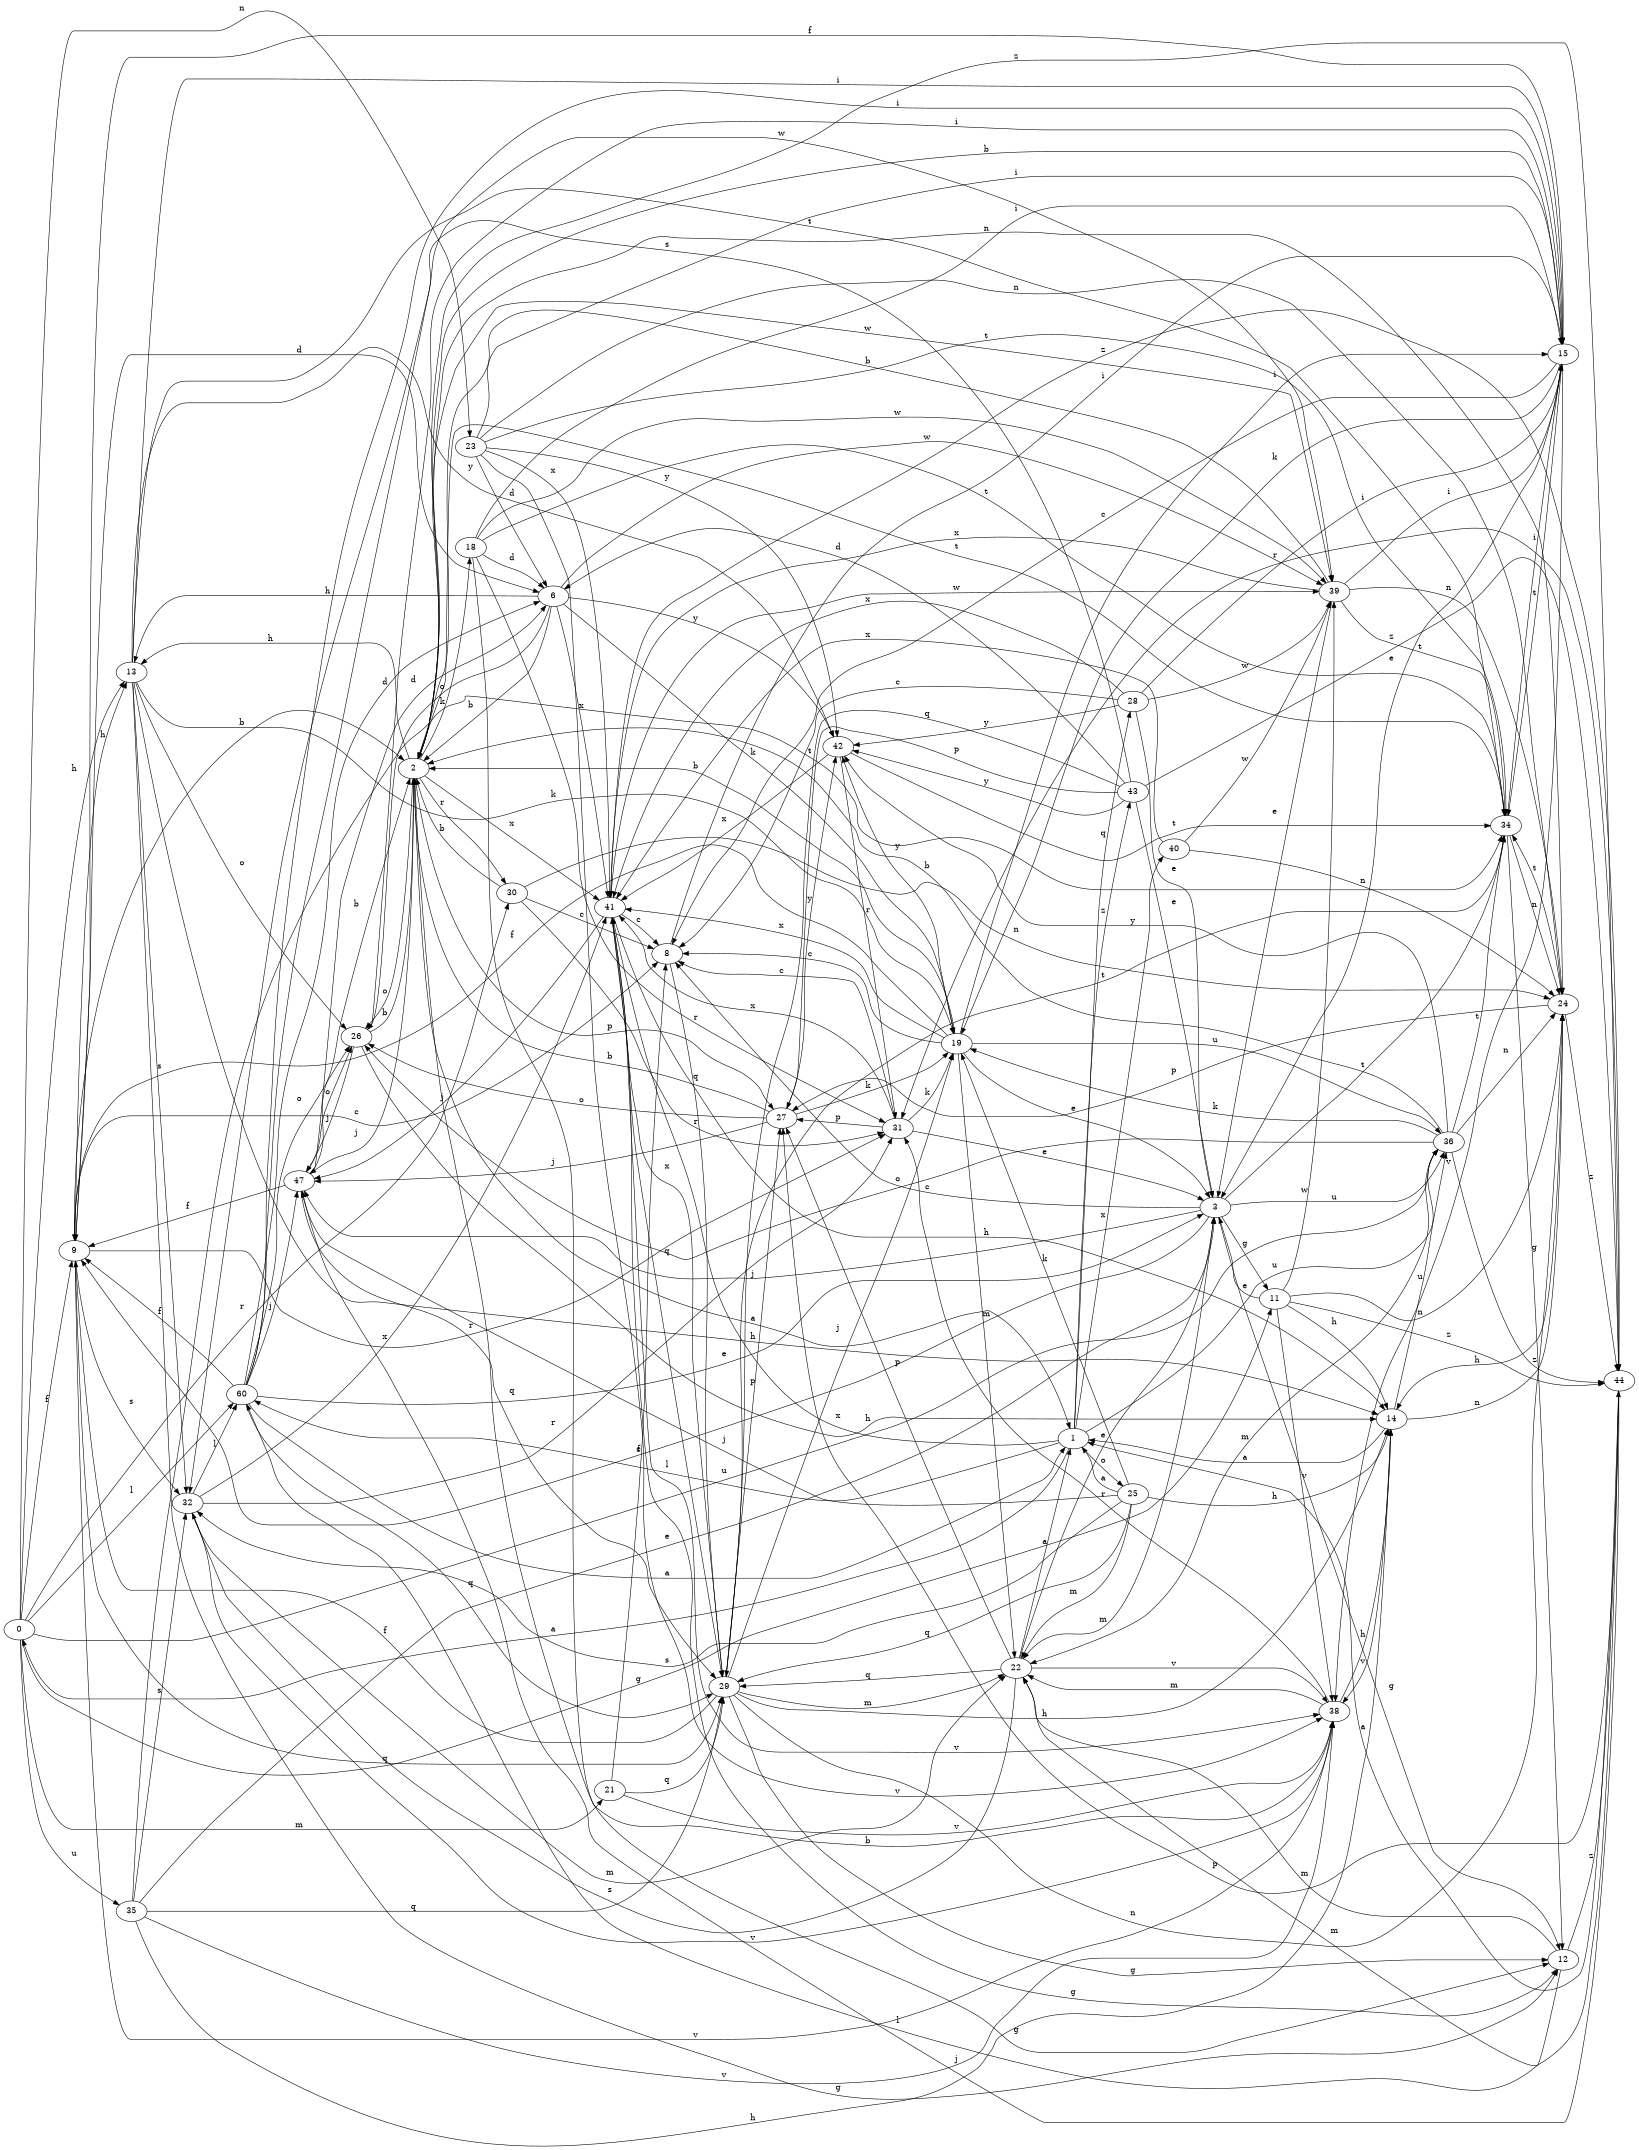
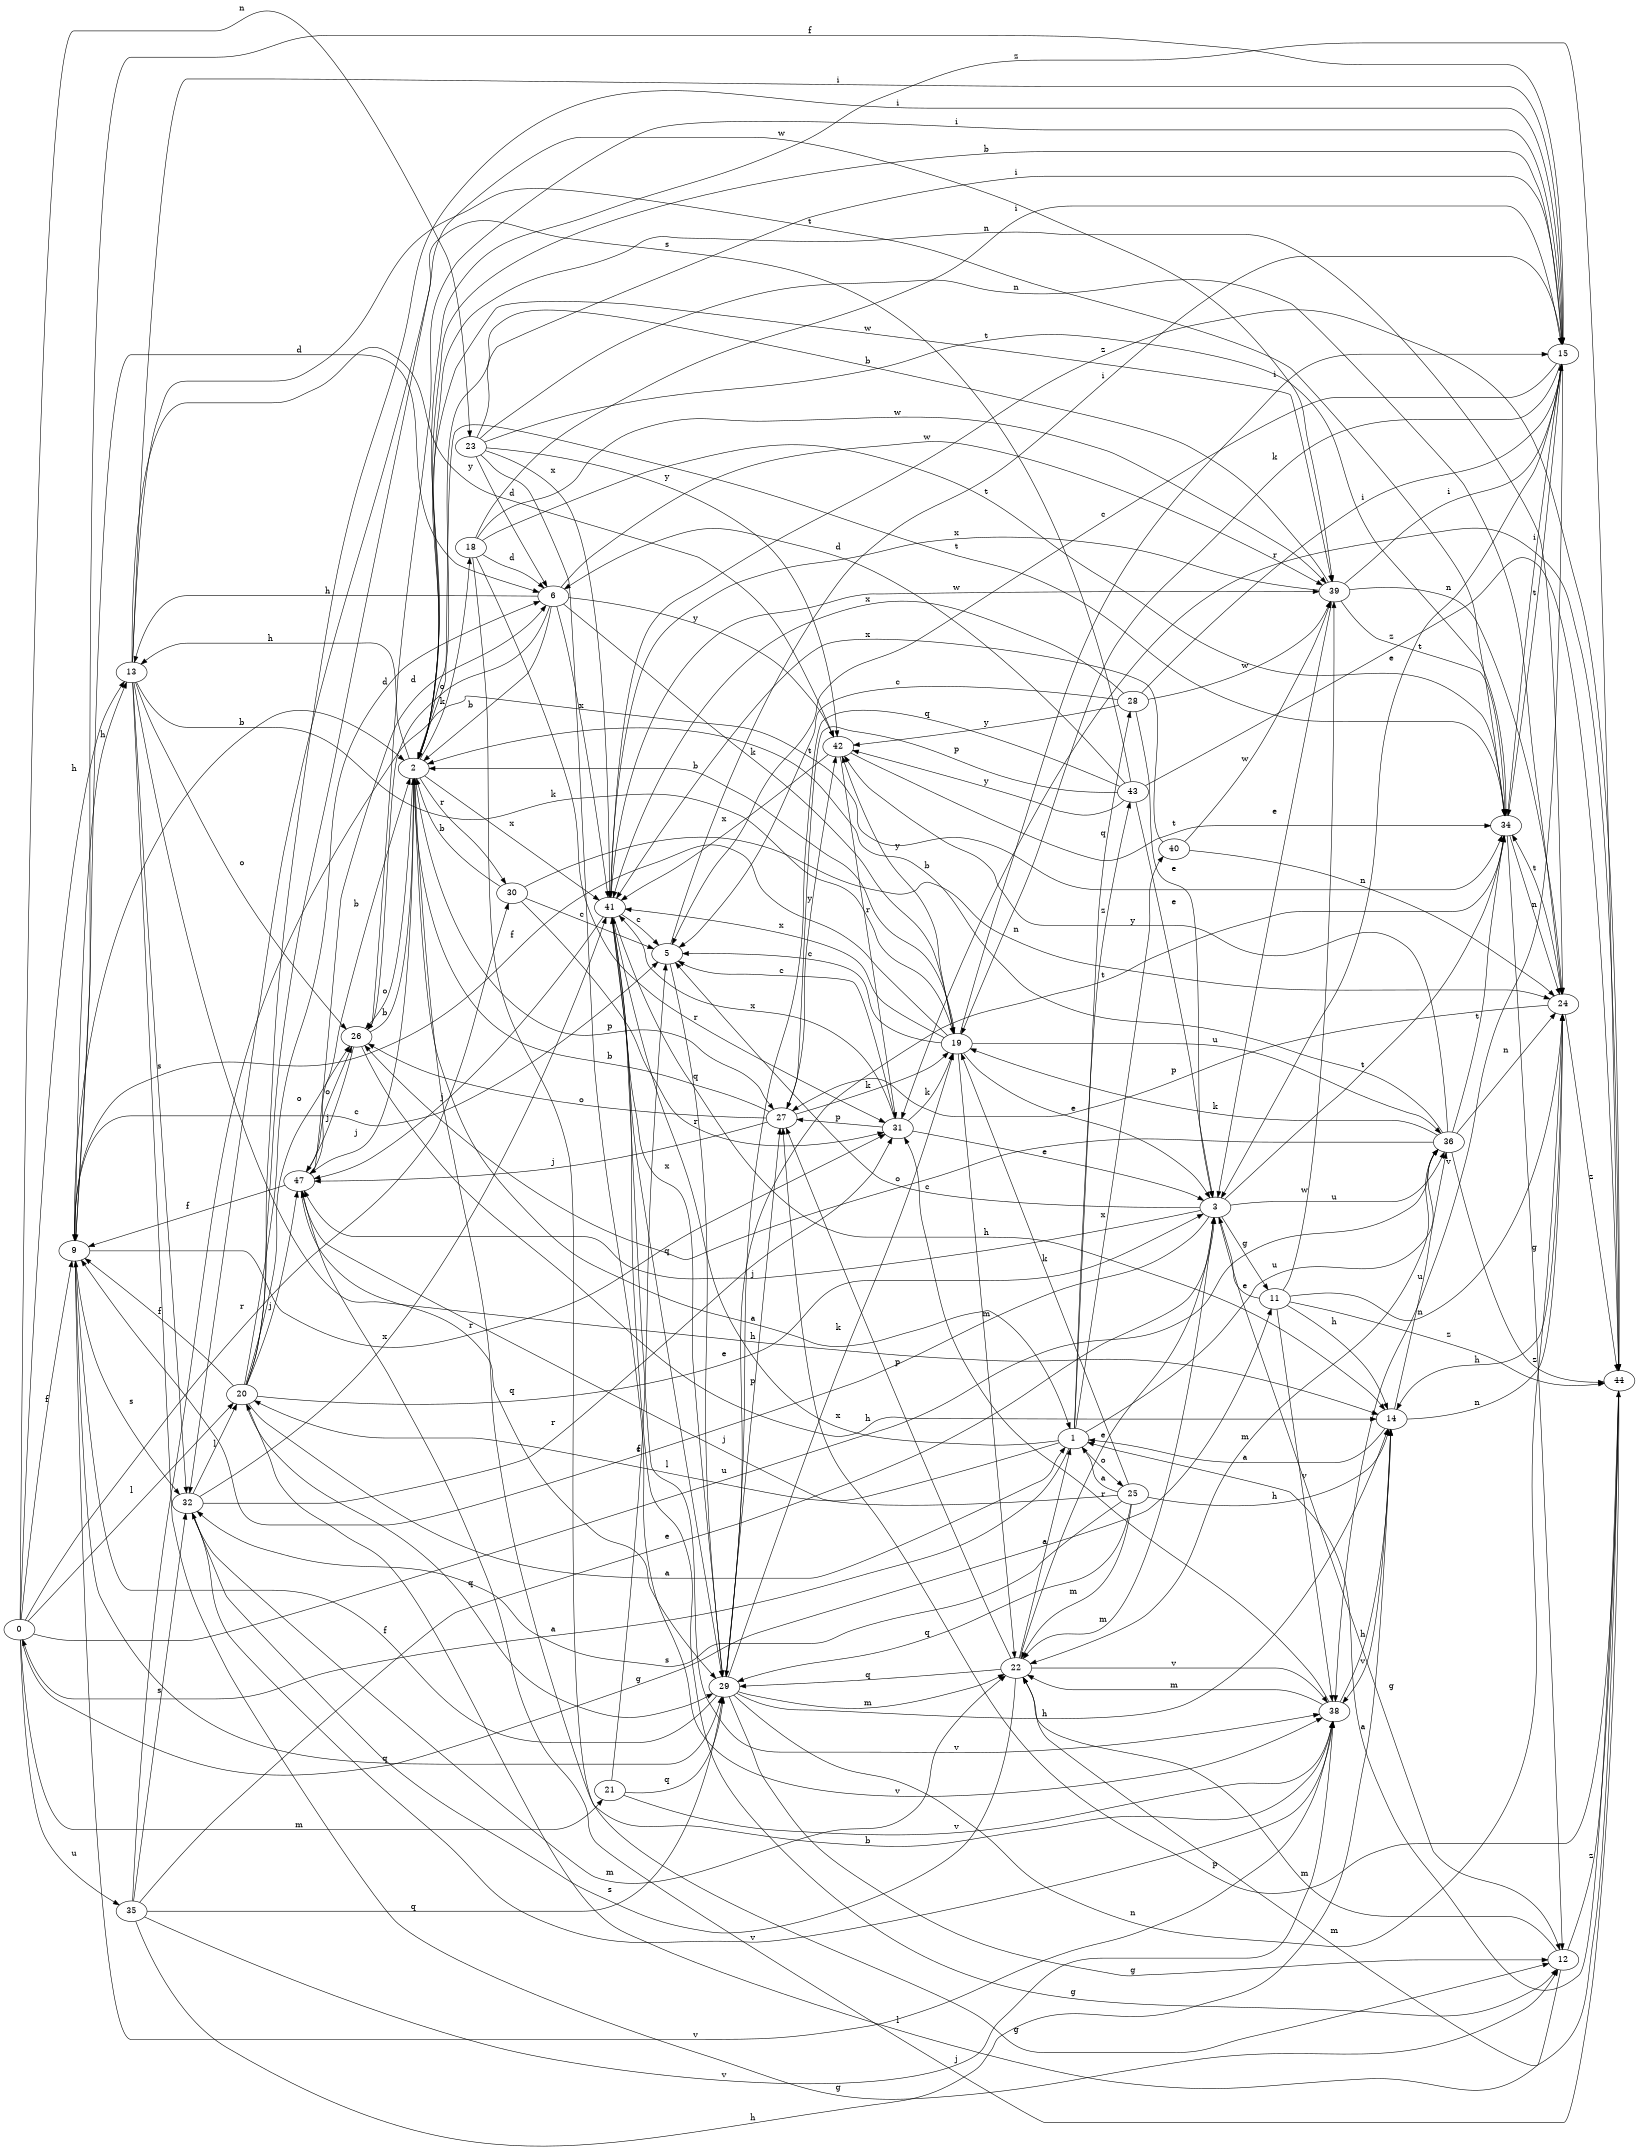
node "8": label "8" -> "5"
edge "29" -> "19": label "j" -> "k"
node "60": label "60" -> "20"
